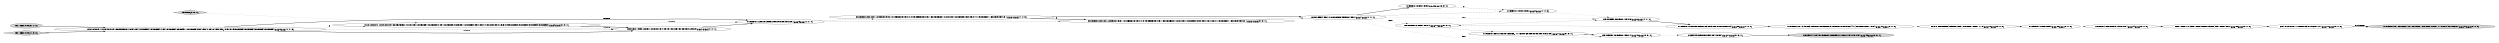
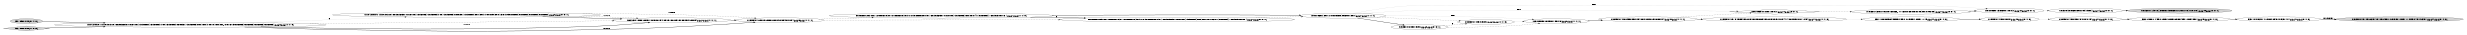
node "testStore['0', '0', '1']": removed
edge "IndexableField dvField = fields(1(@@@11@@@['0', '0', '1']" -> "IndexableField pointField = fields(0(@@@9@@@['1', '1', '1']": now "assertEquals(3,fields.length)@@@8@@@['0', '0', '1']" -> "IndexableField pointField = fields(0(@@@9@@@['1', '1', '1']"
node "IndexableField dvField = fields(1(@@@11@@@['0', '0', '1']": shape ellipse -> diamond
